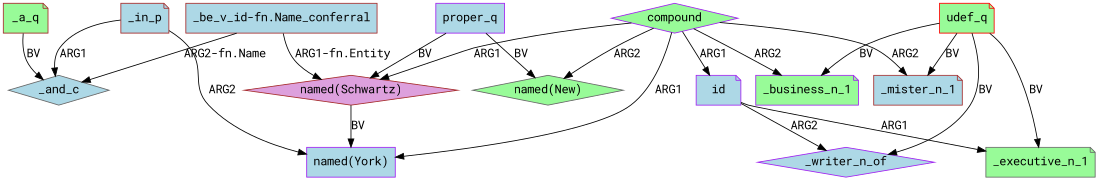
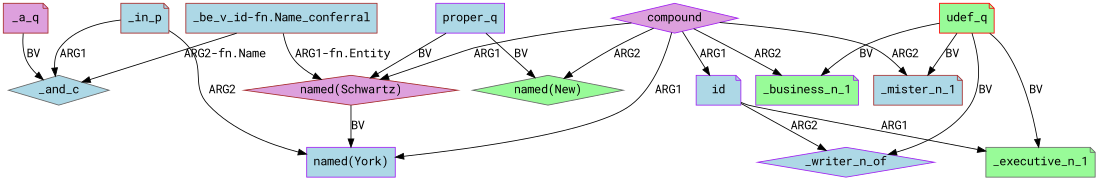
node "_a_q": fillcolor palegreen -> plum
node "compound": fillcolor palegreen -> plum
